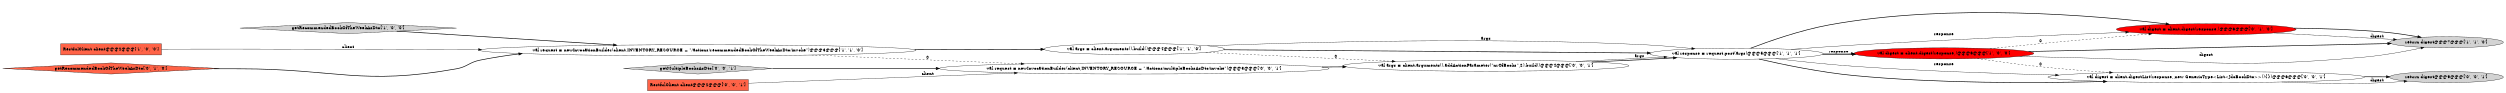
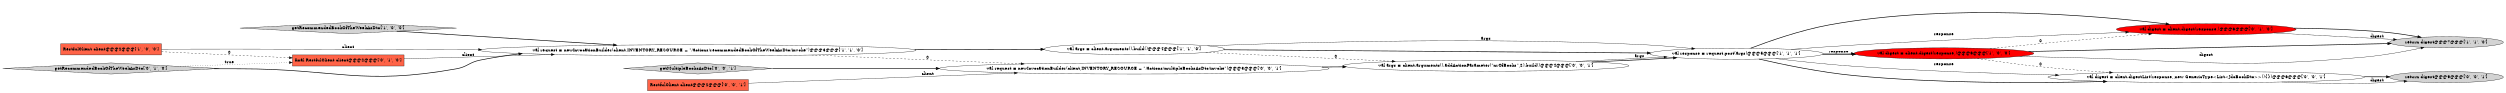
node "final RestfulClient client@@@2@@@['0', '1', '0']": added
node "getRecommendedBookOfTheWeekAsDto['0', '1', '0']": fillcolor tomato -> lightgray
